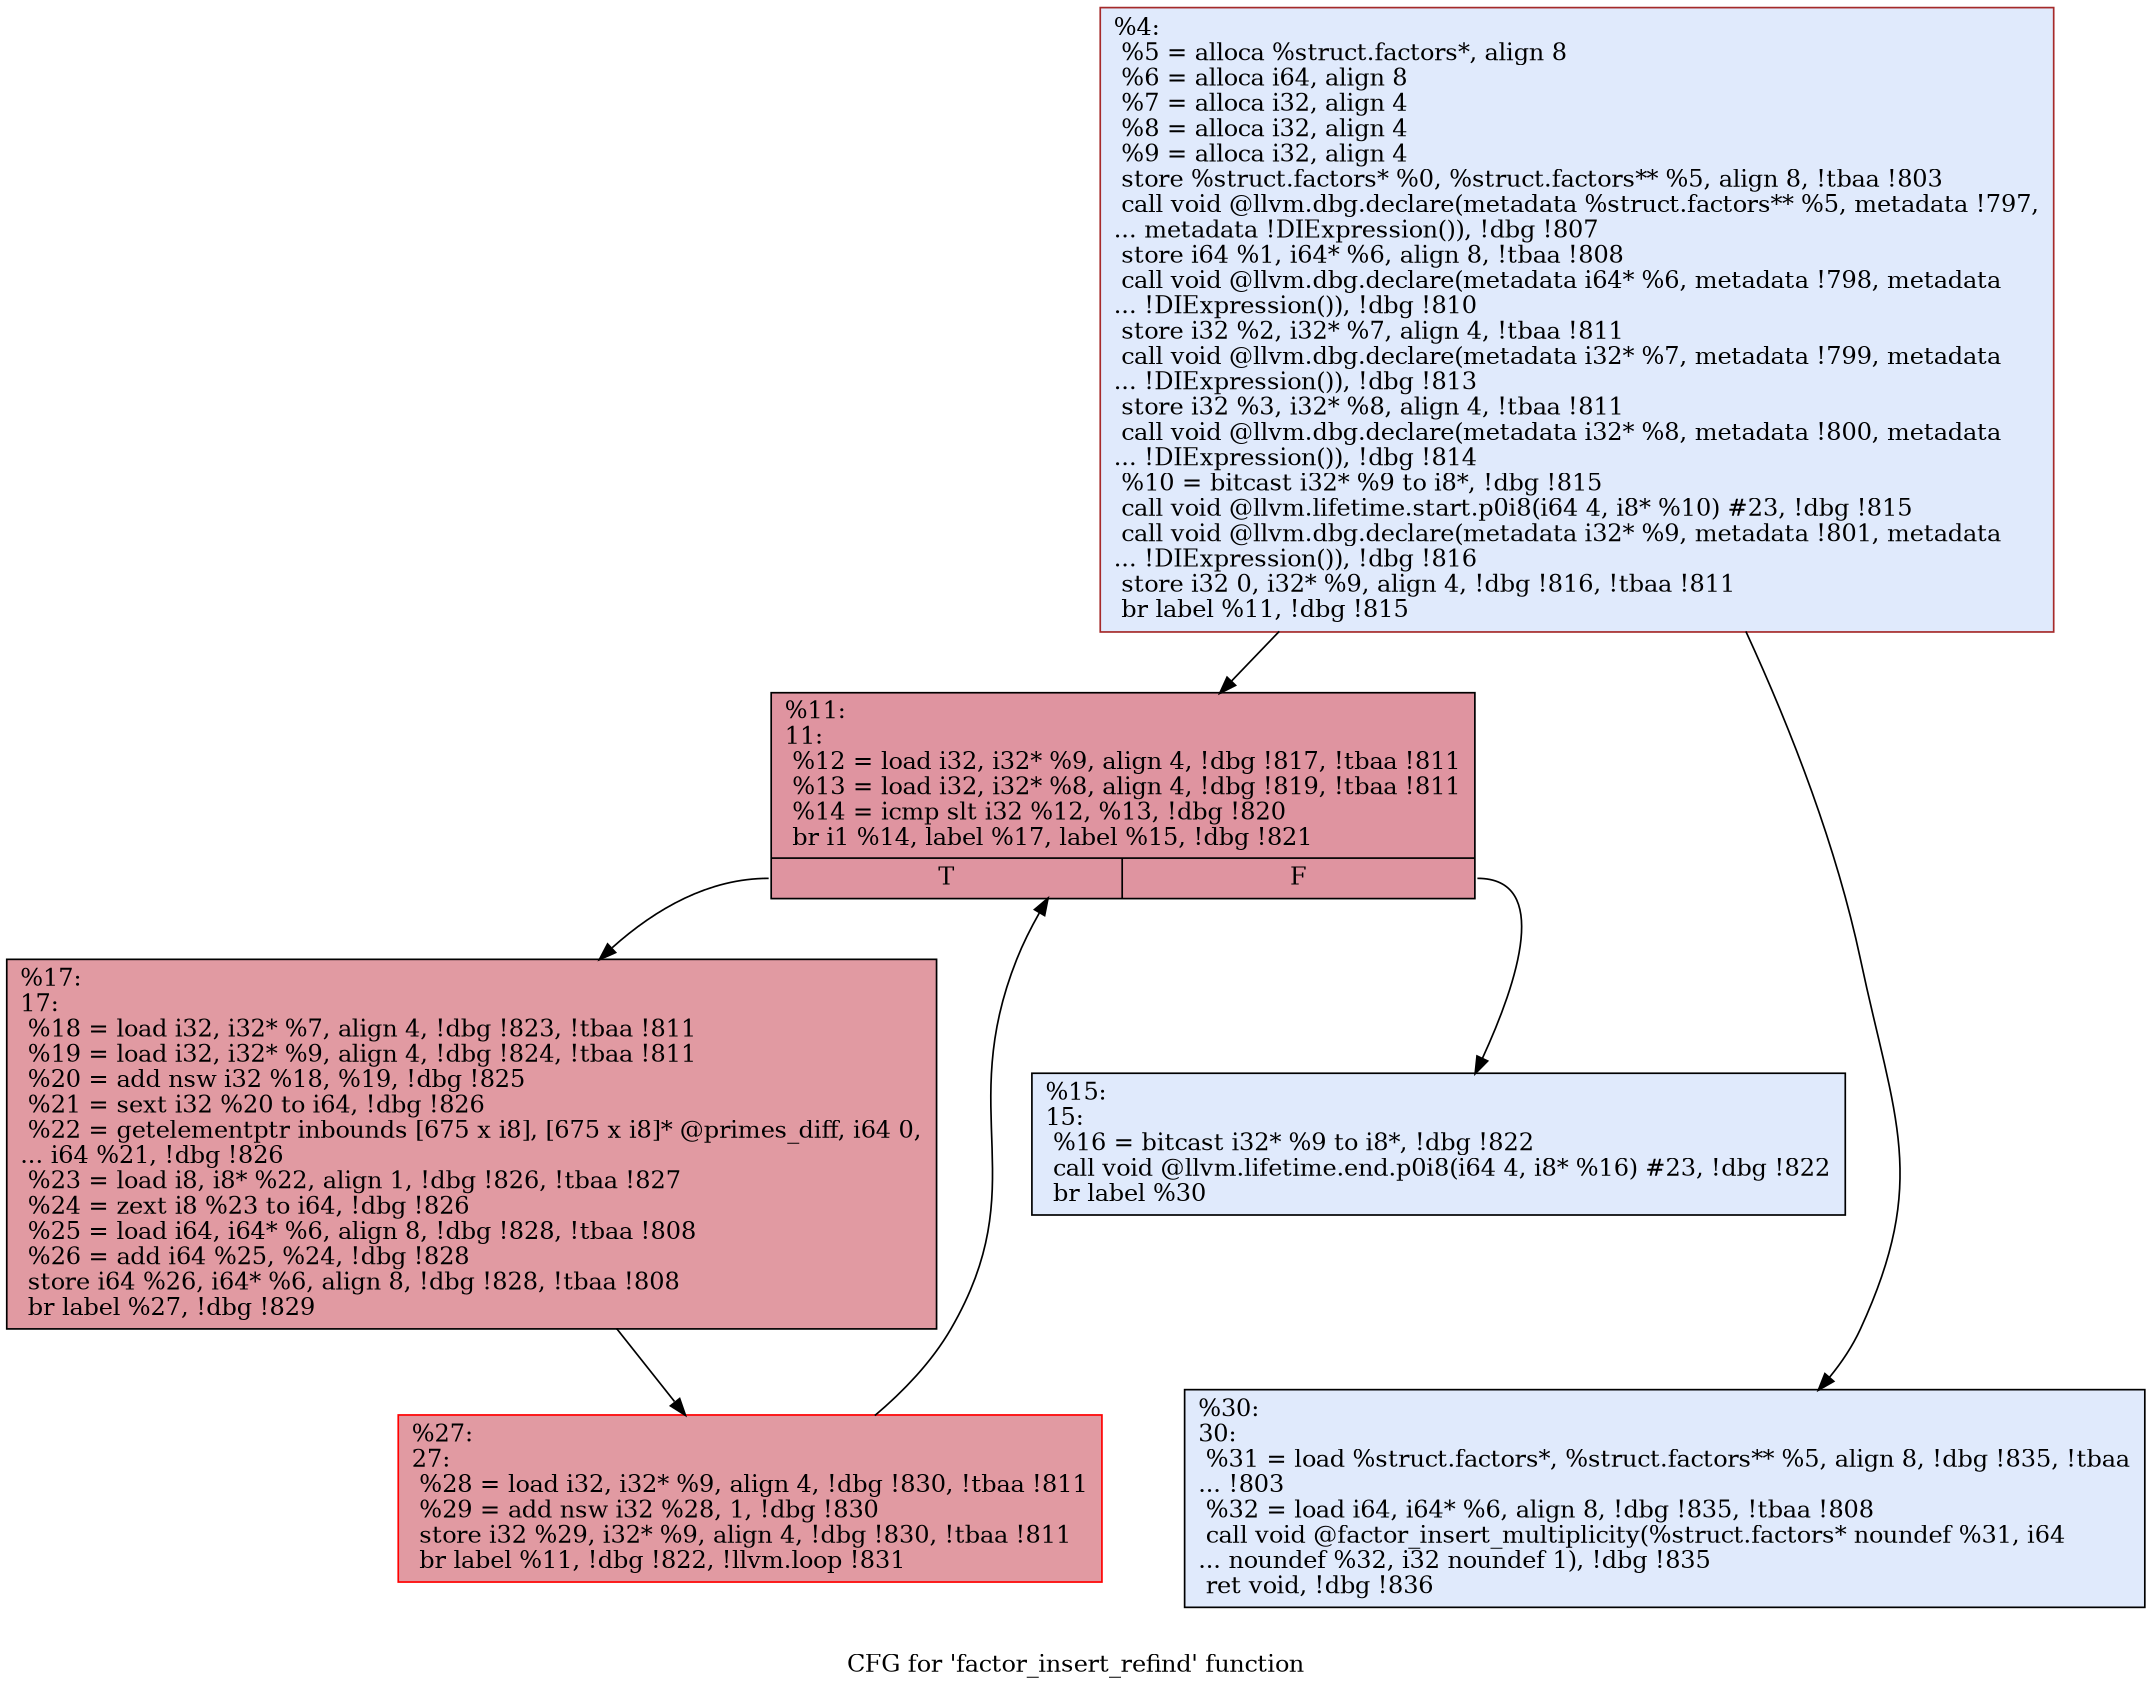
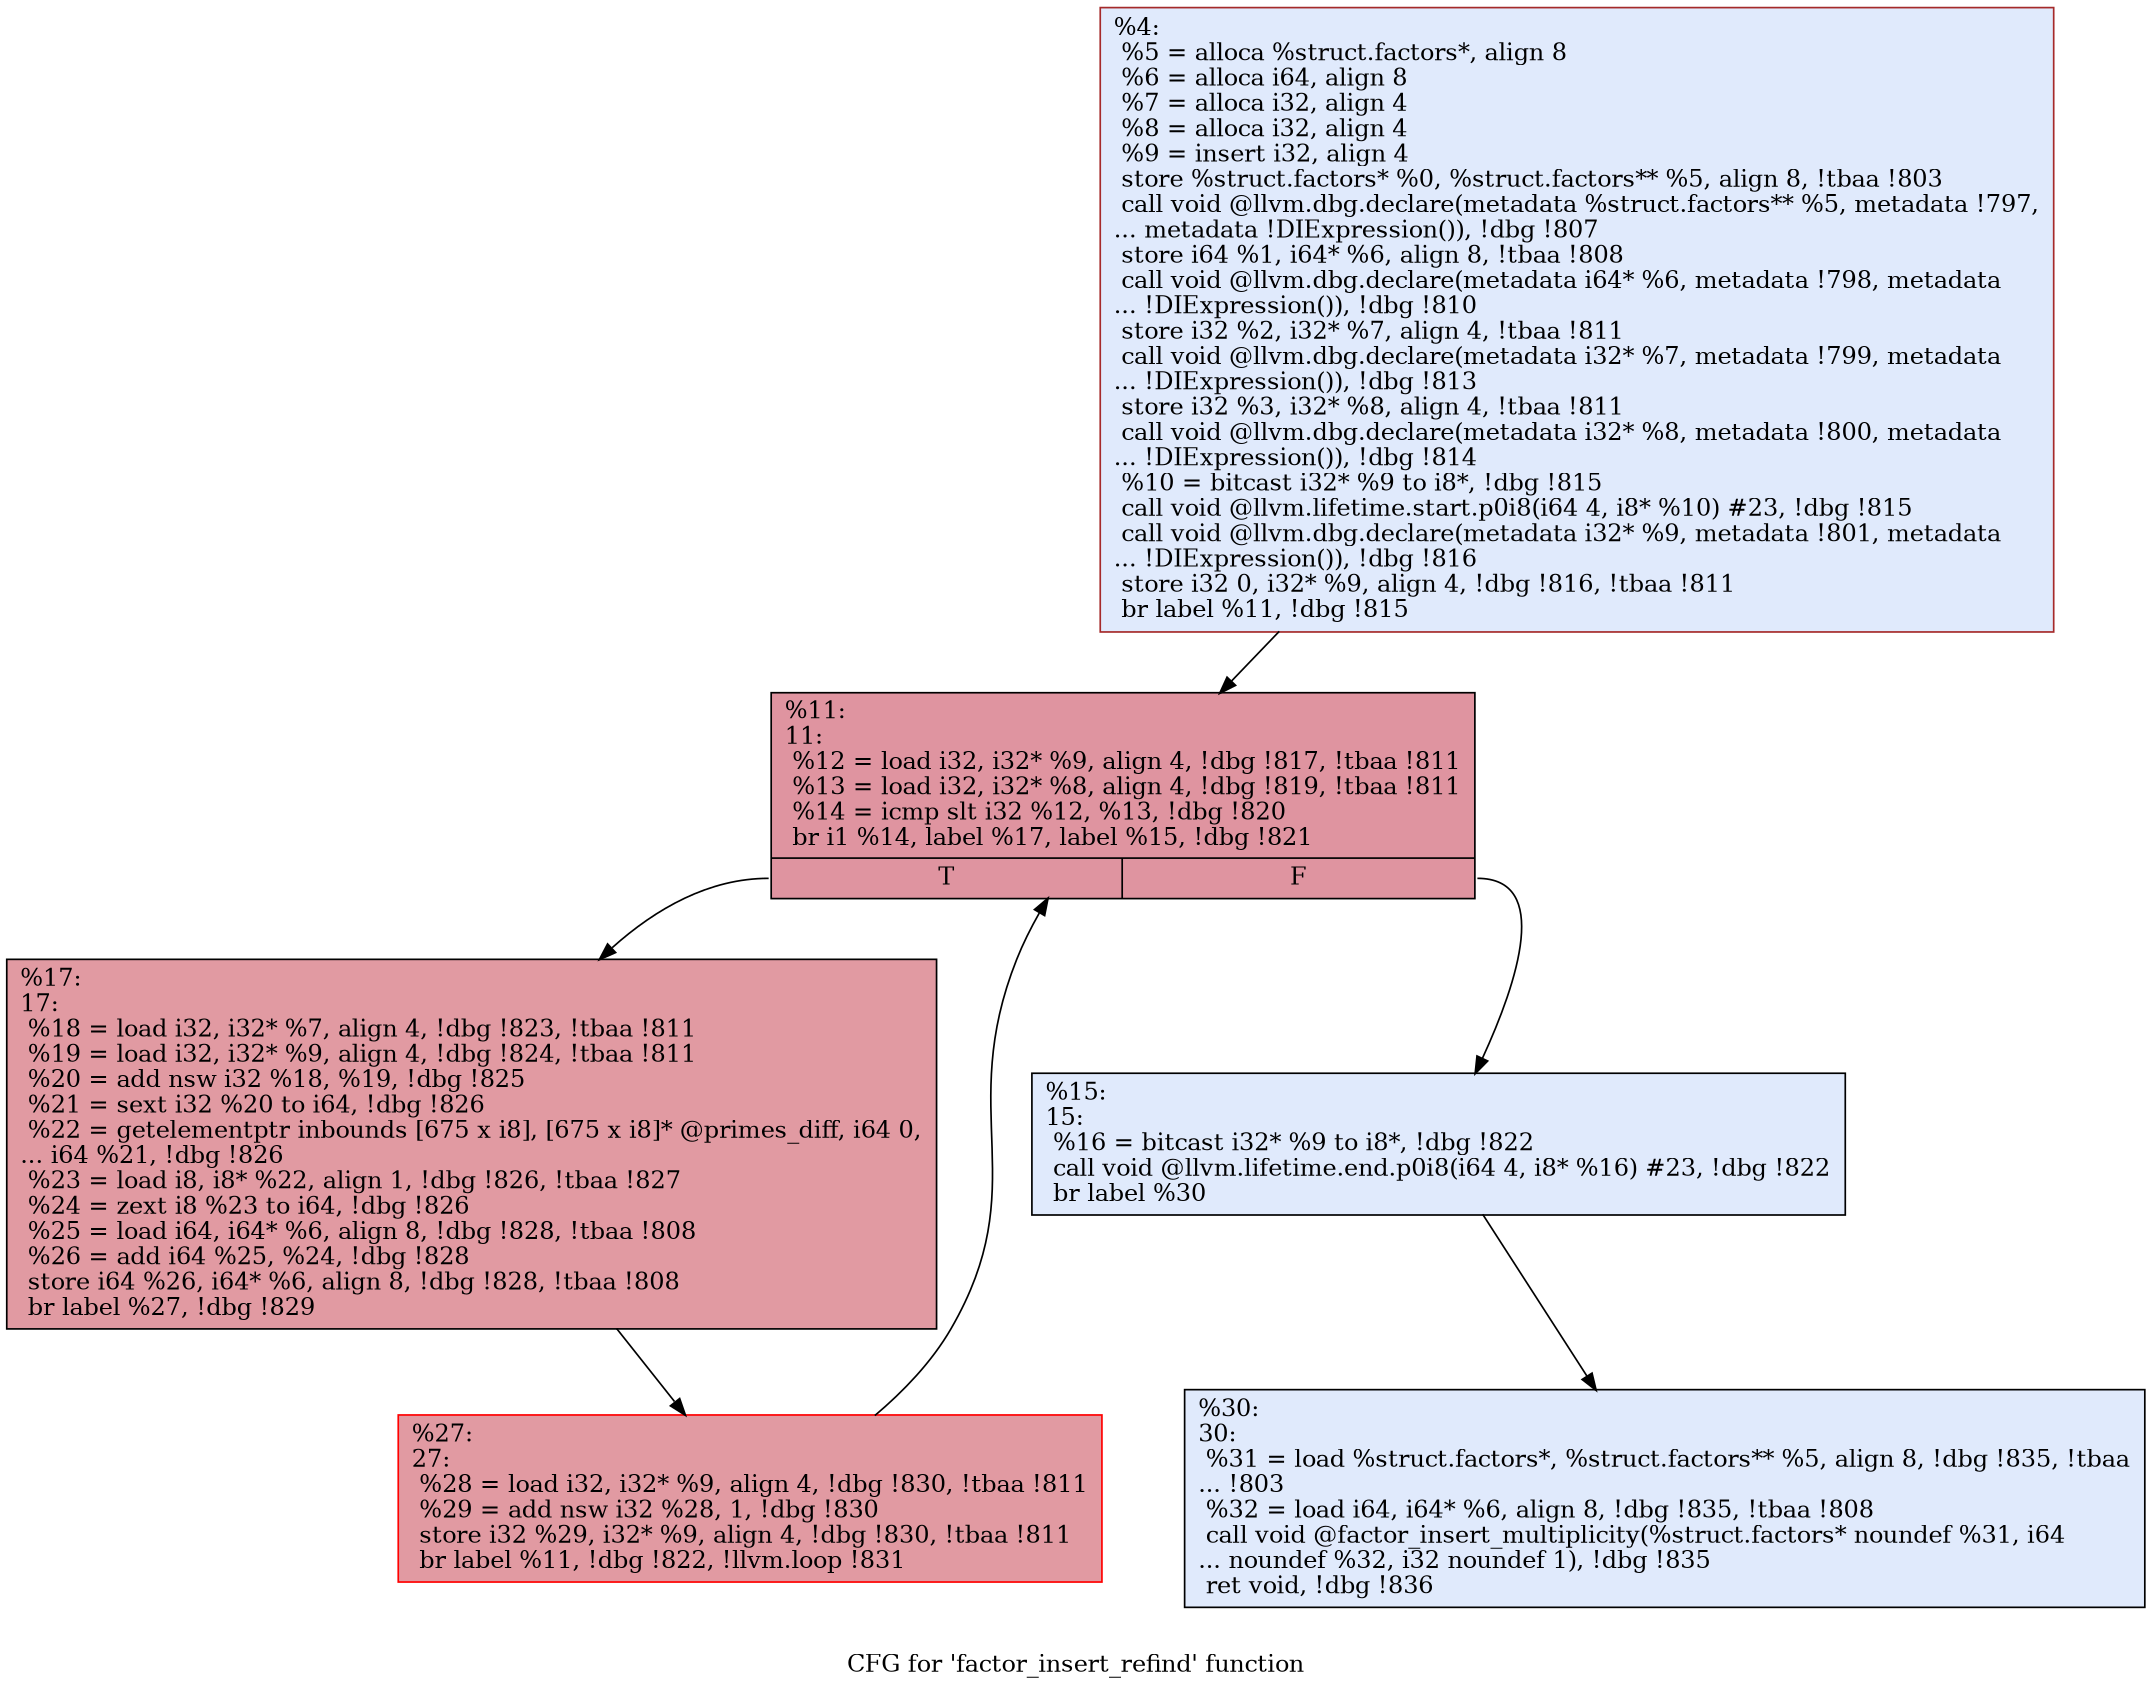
node "%4:": text "%9 = alloca i32, align 4" -> "%9 = insert i32, align 4"
edge "%4:" -> "%30:": now "%15:" -> "%30:"
